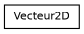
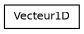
node "Vecteur2D": label "Vecteur2D" -> "Vecteur1D"
